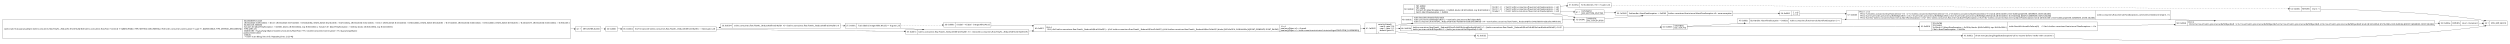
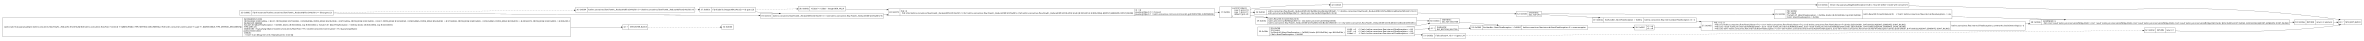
node "58: 0x006b": text "PHI: r2" -> "SUSPENDED: r2"
edge "34: 0x0000" -> "35: 0x0002": removed
